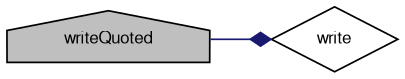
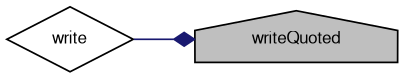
edge "writeQuoted" -> "write": reversed
